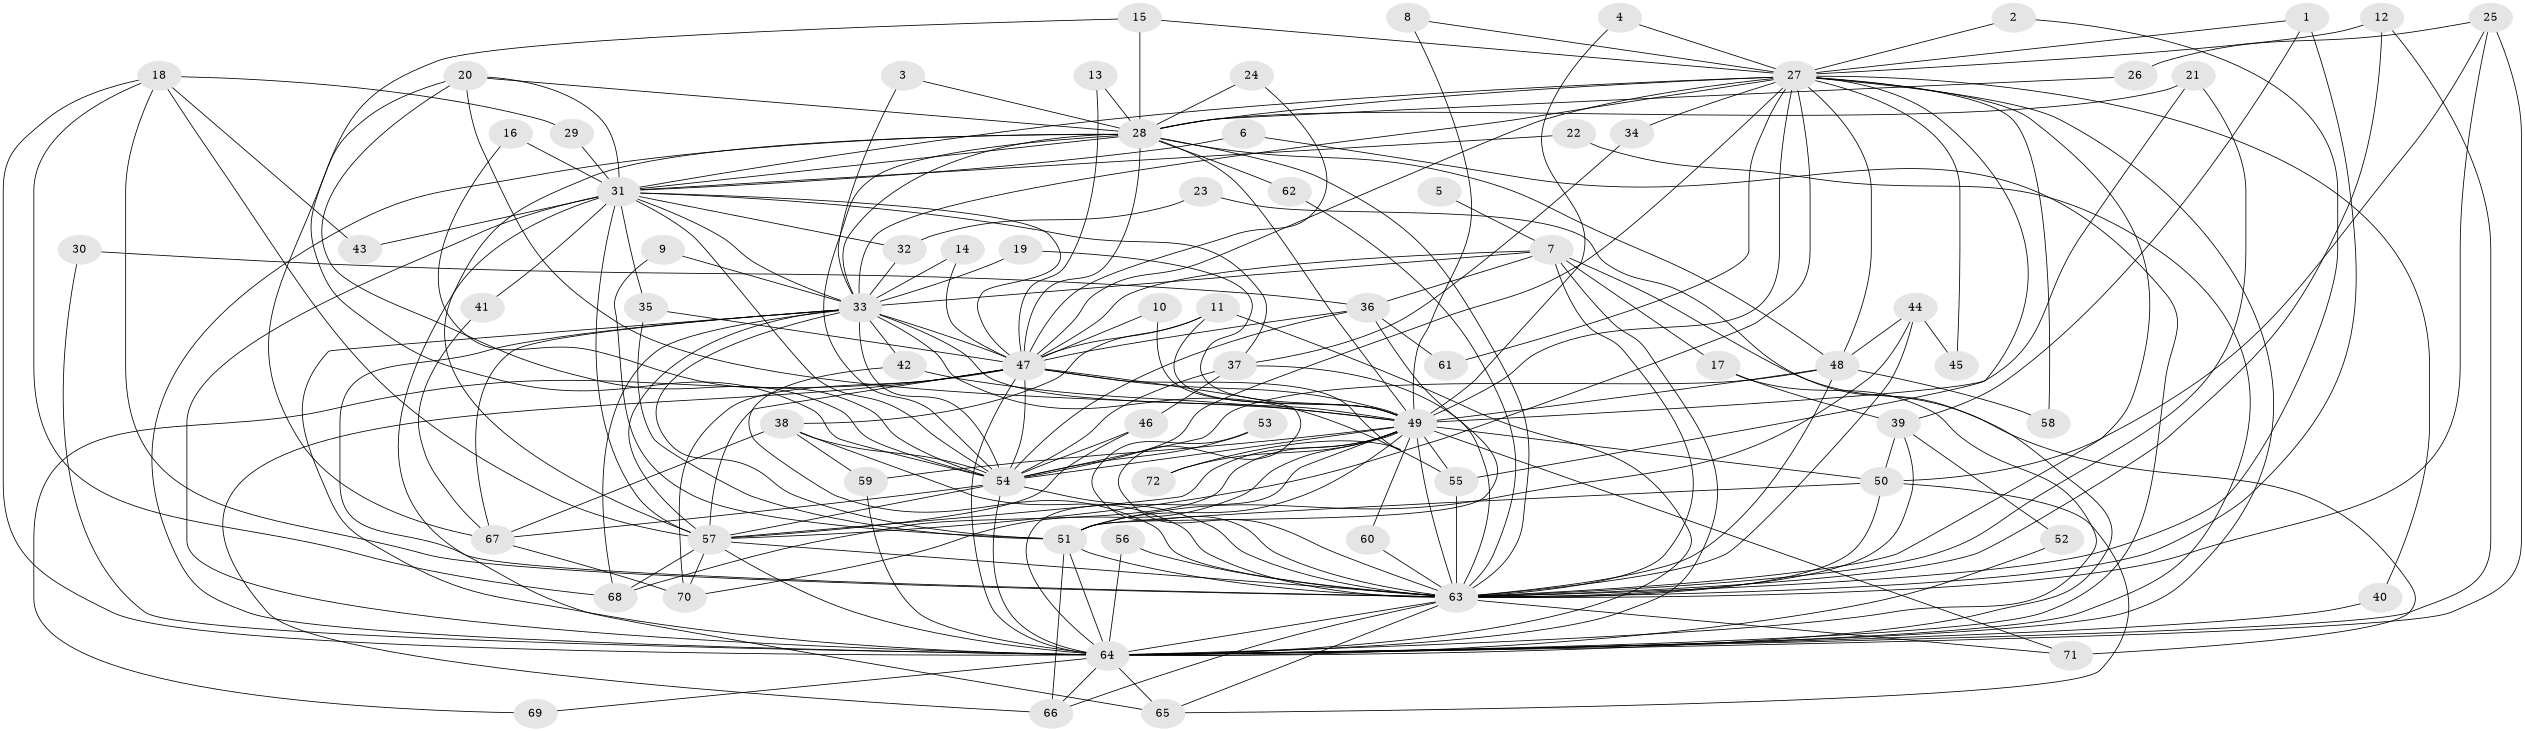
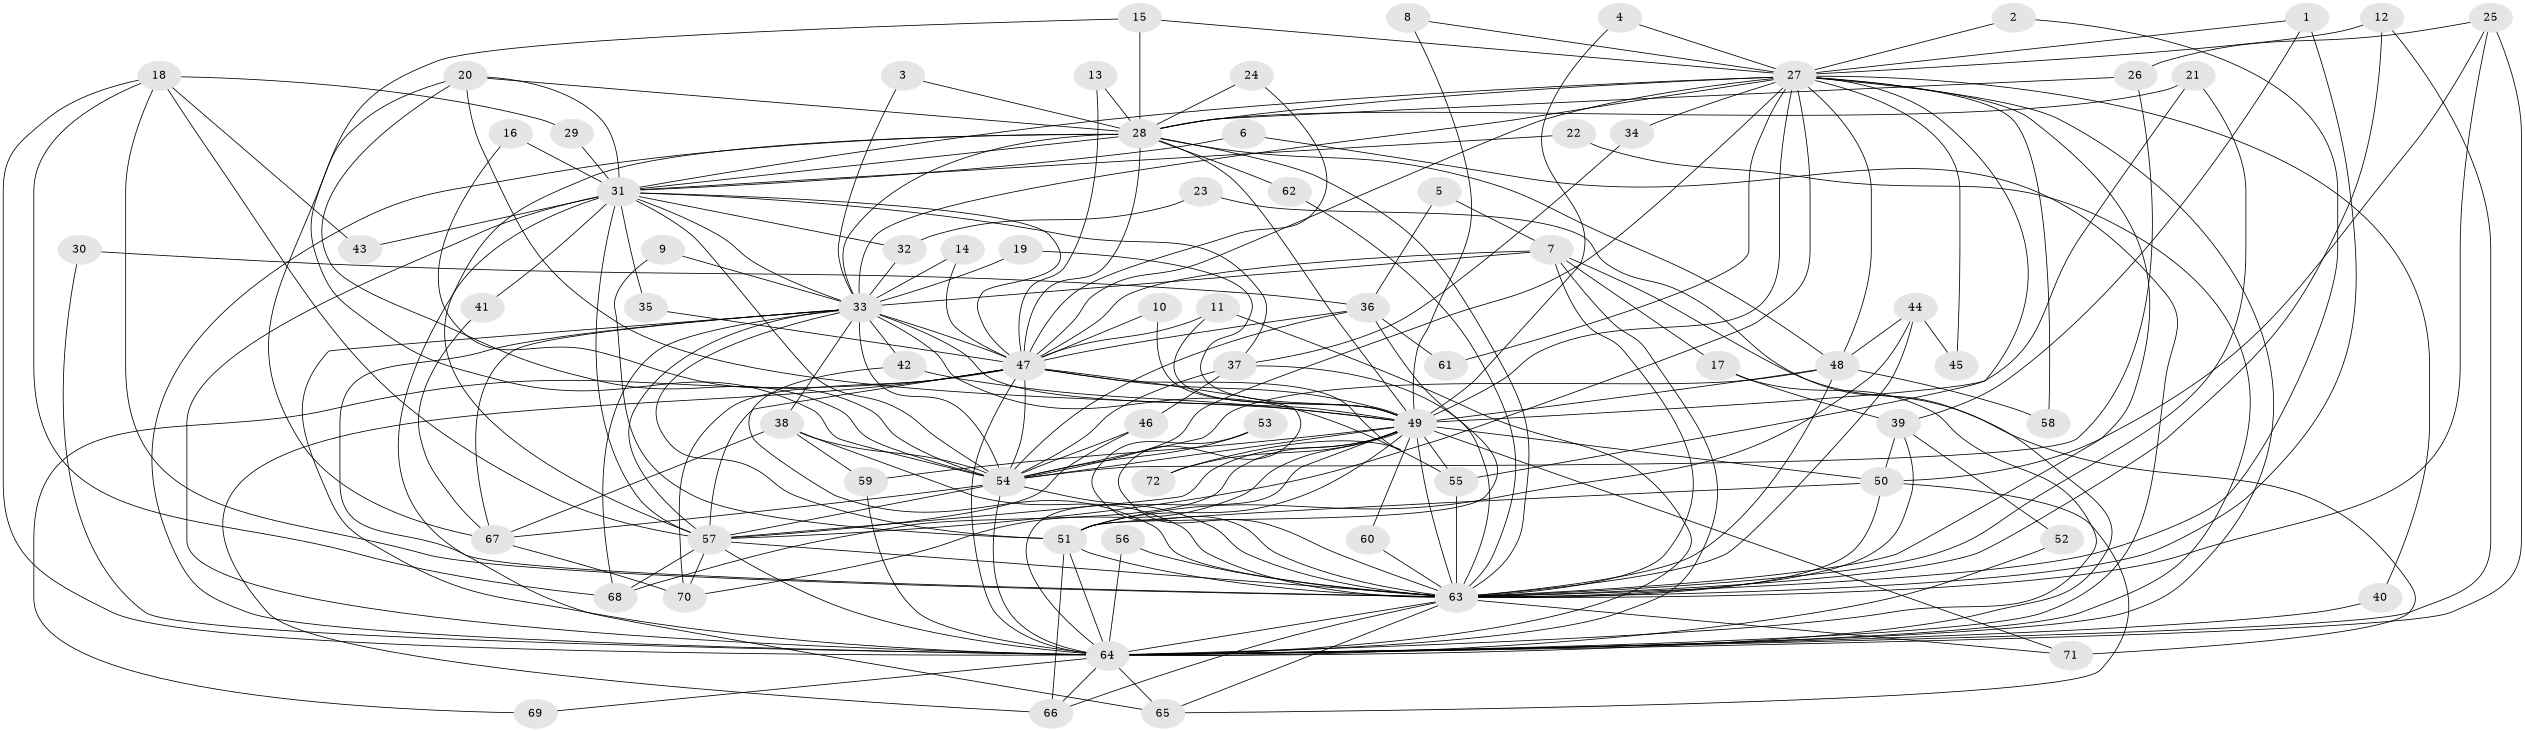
edge "28" -- "54": now "26" -- "54"
edge "7" -- "36": now "5" -- "36"
edge "11" -- "38": now "33" -- "38"
edge "35" -- "51": removed
